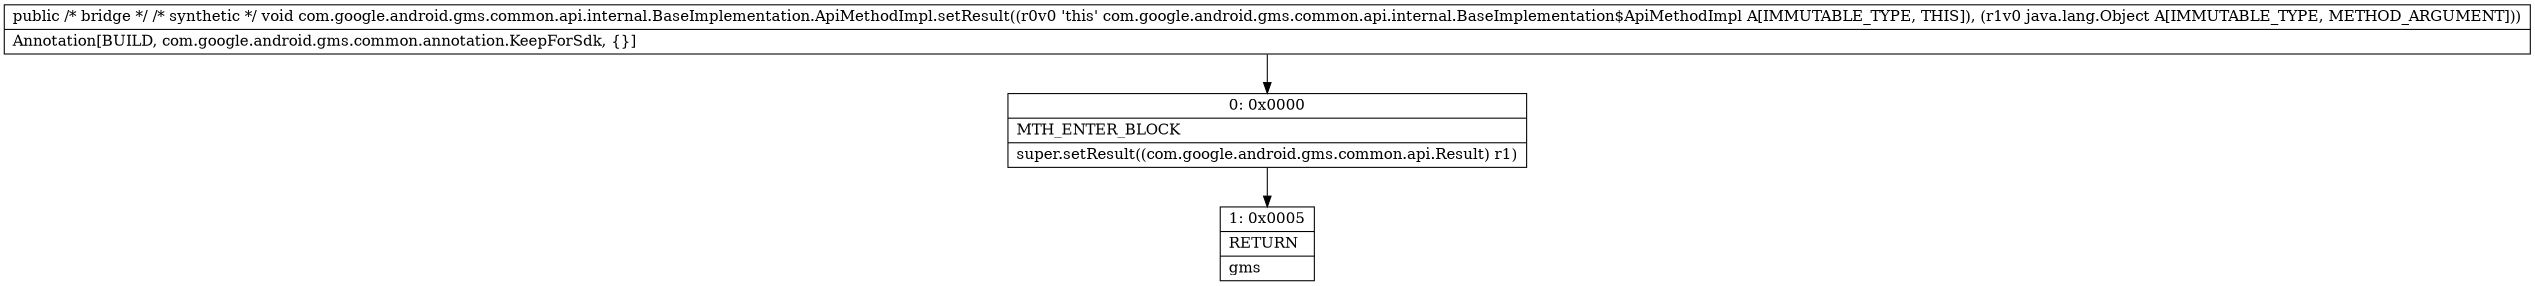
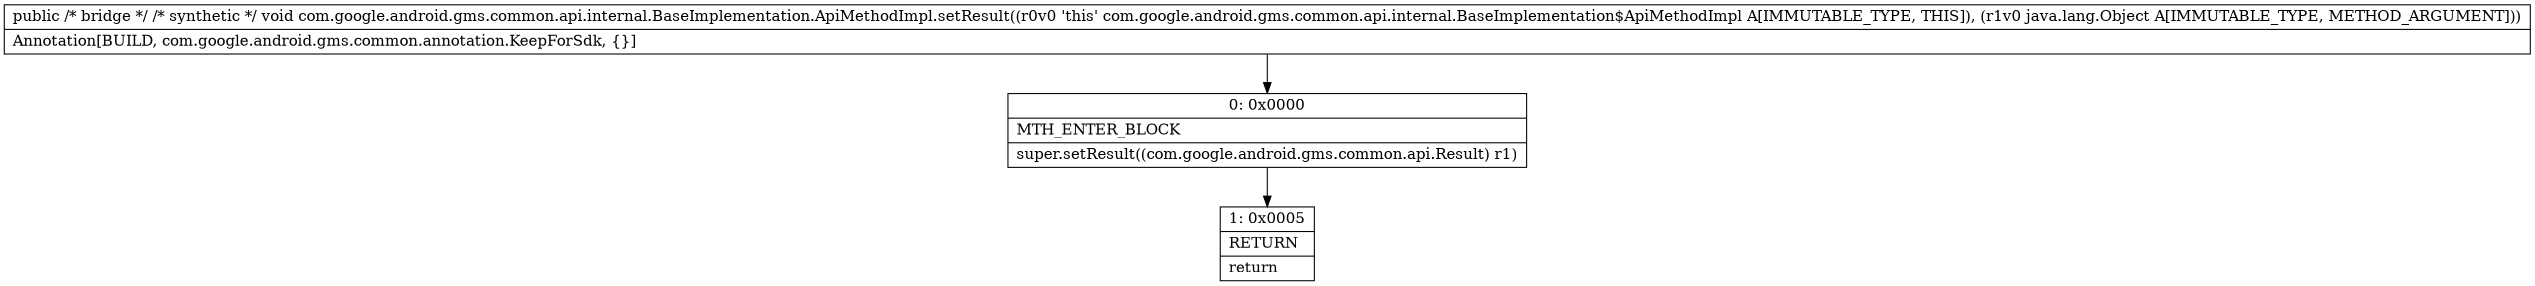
node "1: 0x0005": text "gms" -> "return"
